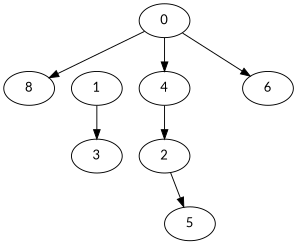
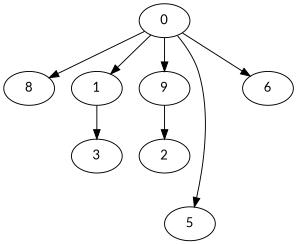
edge "0" -> "1": added
node "4": label "4" -> "9"
edge "2" -> "5": now "0" -> "5"
